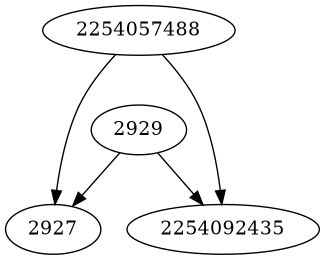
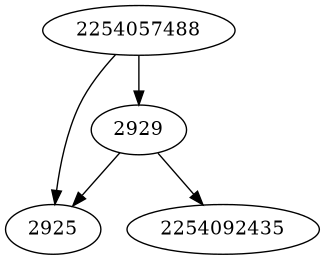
edge "2254057488" -> "2254092435": now "2254057488" -> "2929"
node "2927": label "2927" -> "2925"
